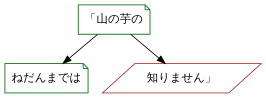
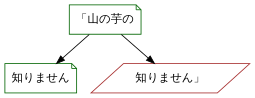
node "ねだんまでは": label "ねだんまでは" -> "知りません"
